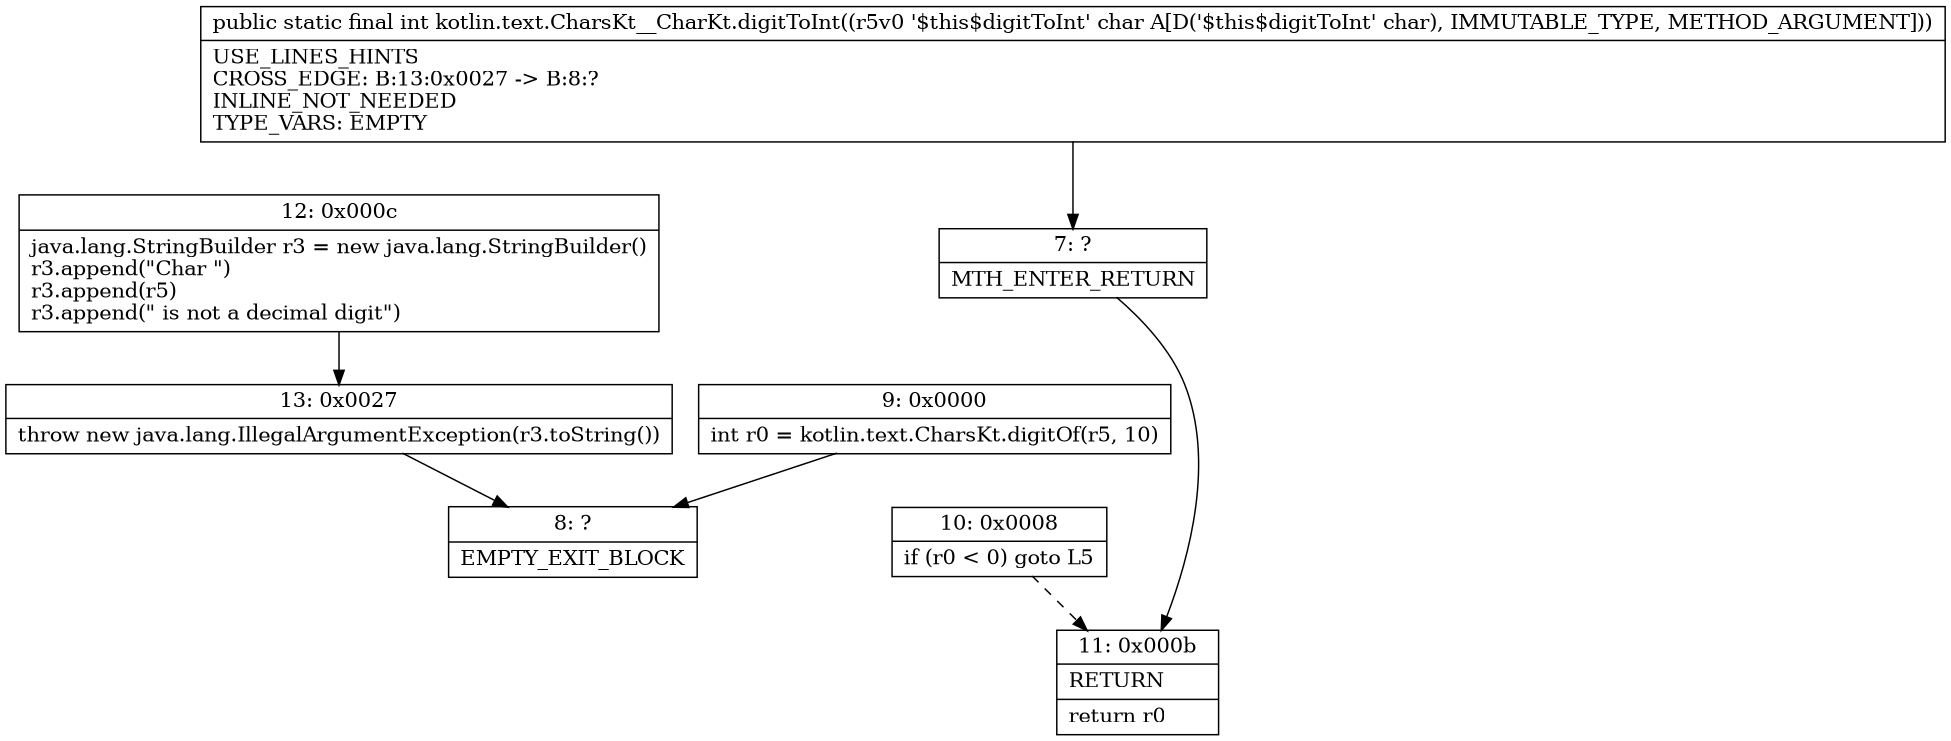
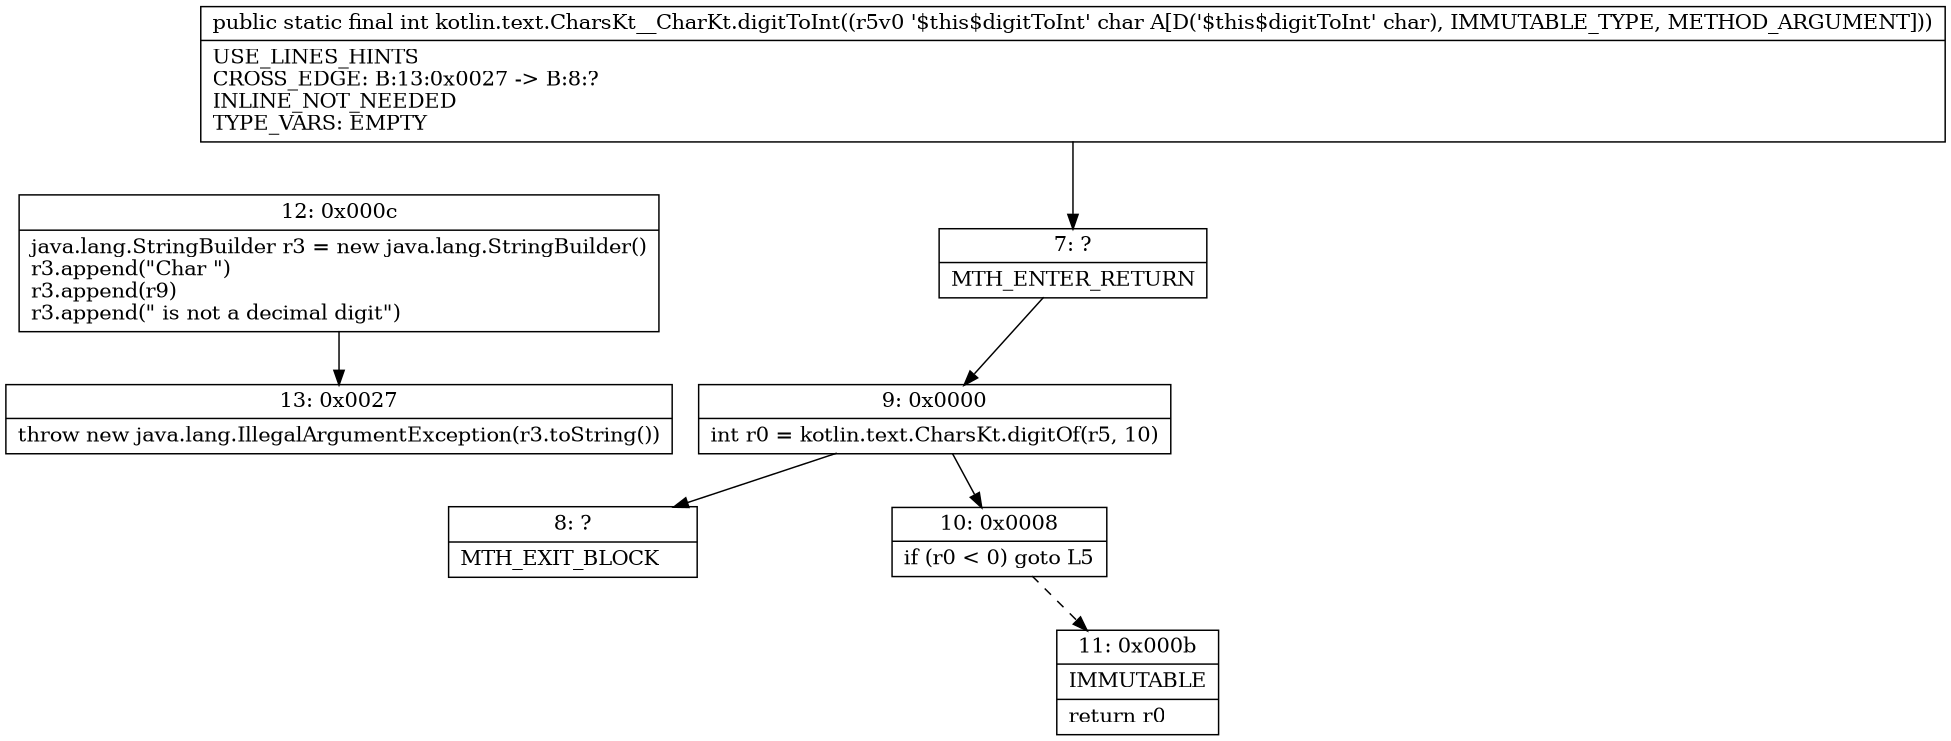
node "12: 0x000c": text "r3.append(r5)" -> "r3.append(r9)"
edge "7: ?" -> "11: 0x000b": now "7: ?" -> "9: 0x0000"
edge "9: 0x0000" -> "10: 0x0008": added
edge "13: 0x0027" -> "8: ?": removed
node "8: ?": text "EMPTY_EXIT_BLOCK" -> "MTH_EXIT_BLOCK"
node "11: 0x000b": text "RETURN" -> "IMMUTABLE"
